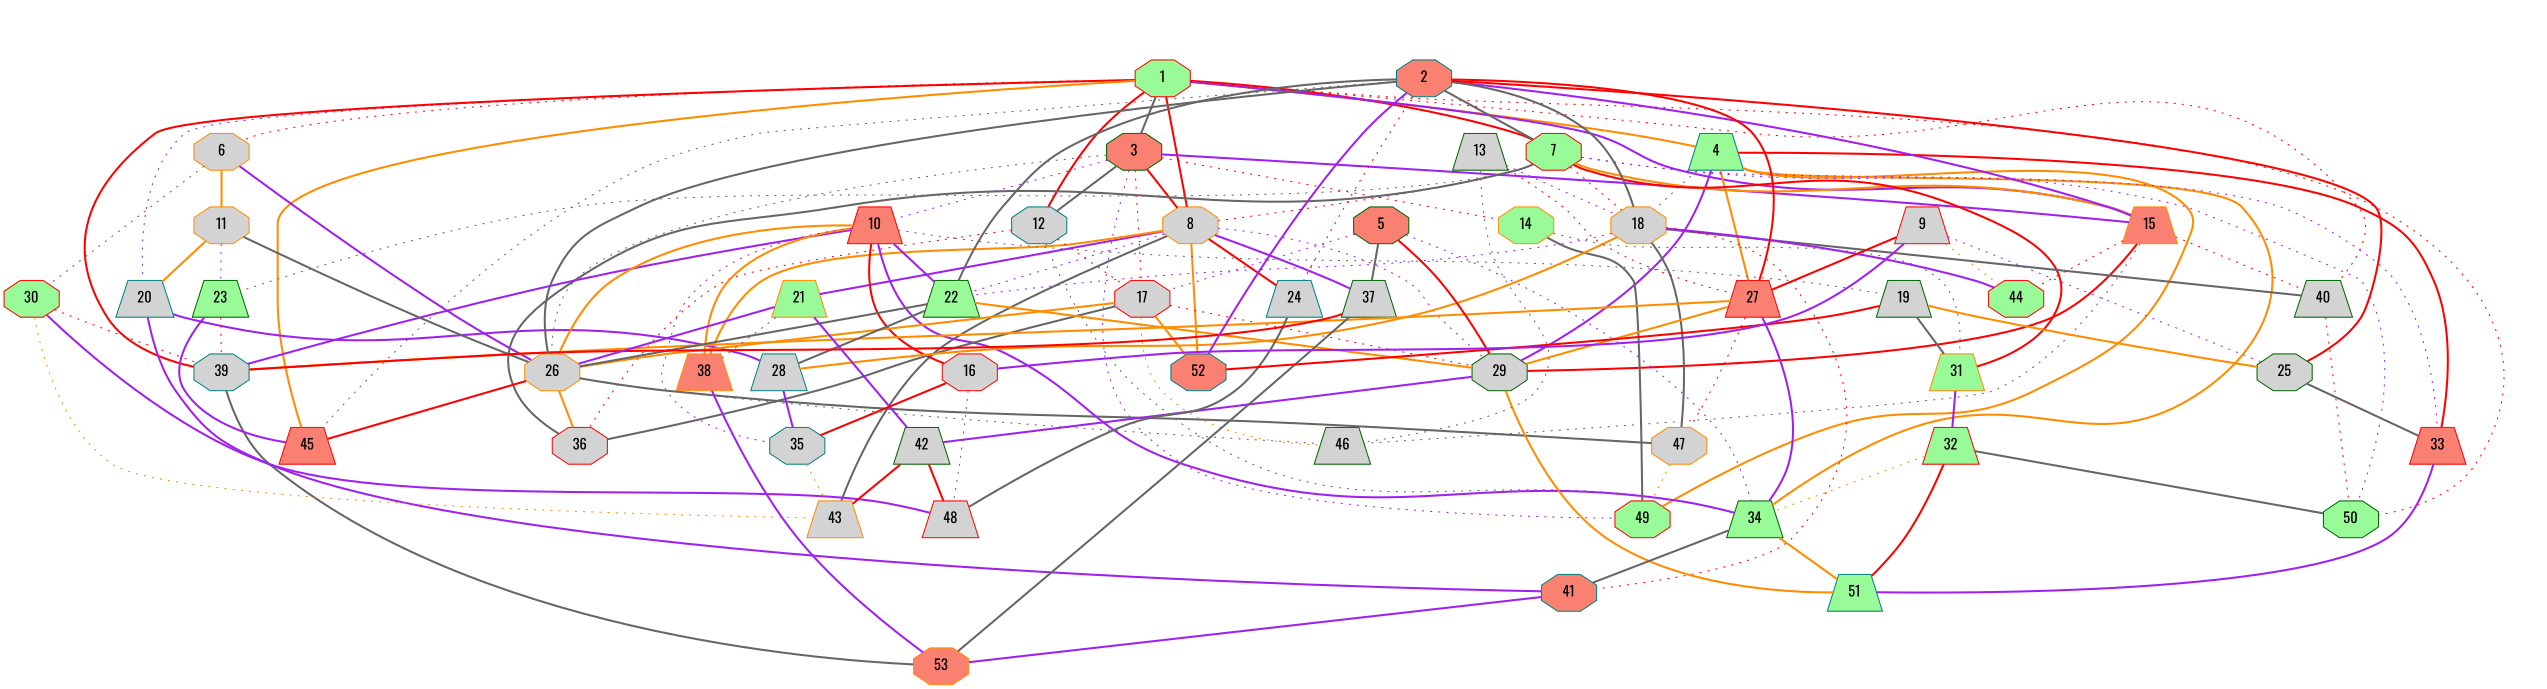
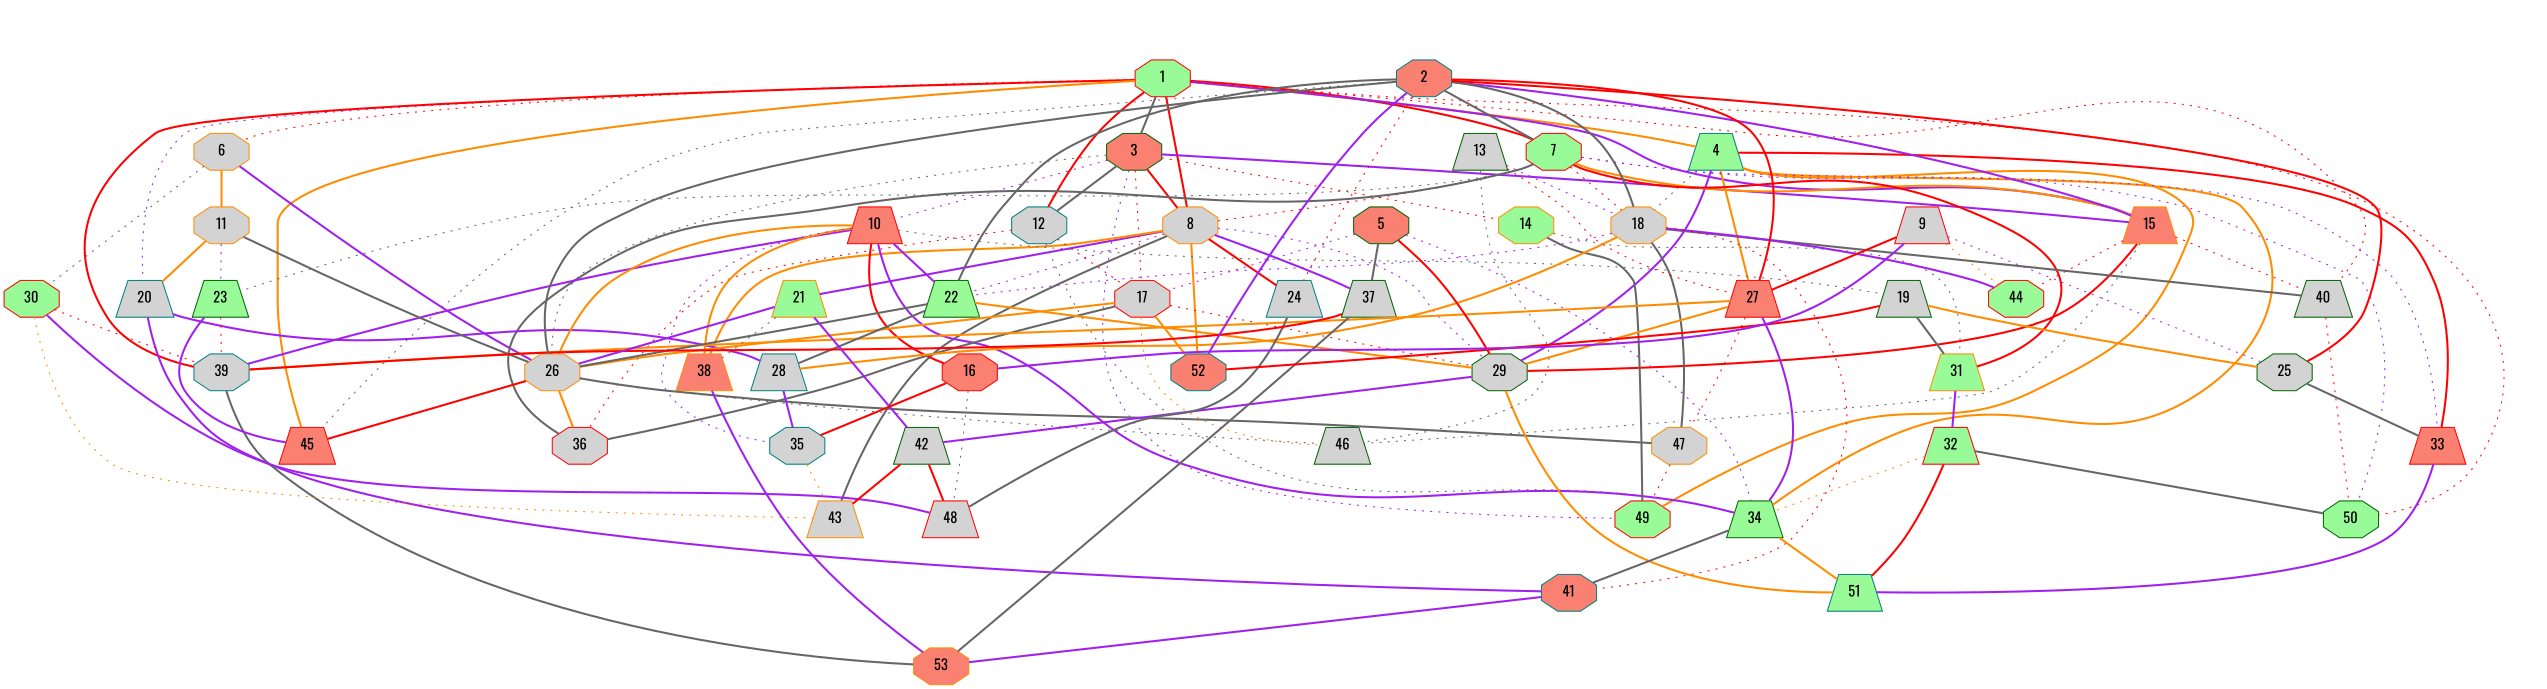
node "16": fillcolor lightgrey -> salmon
edge "47" -- "49": color darkorange -> red
